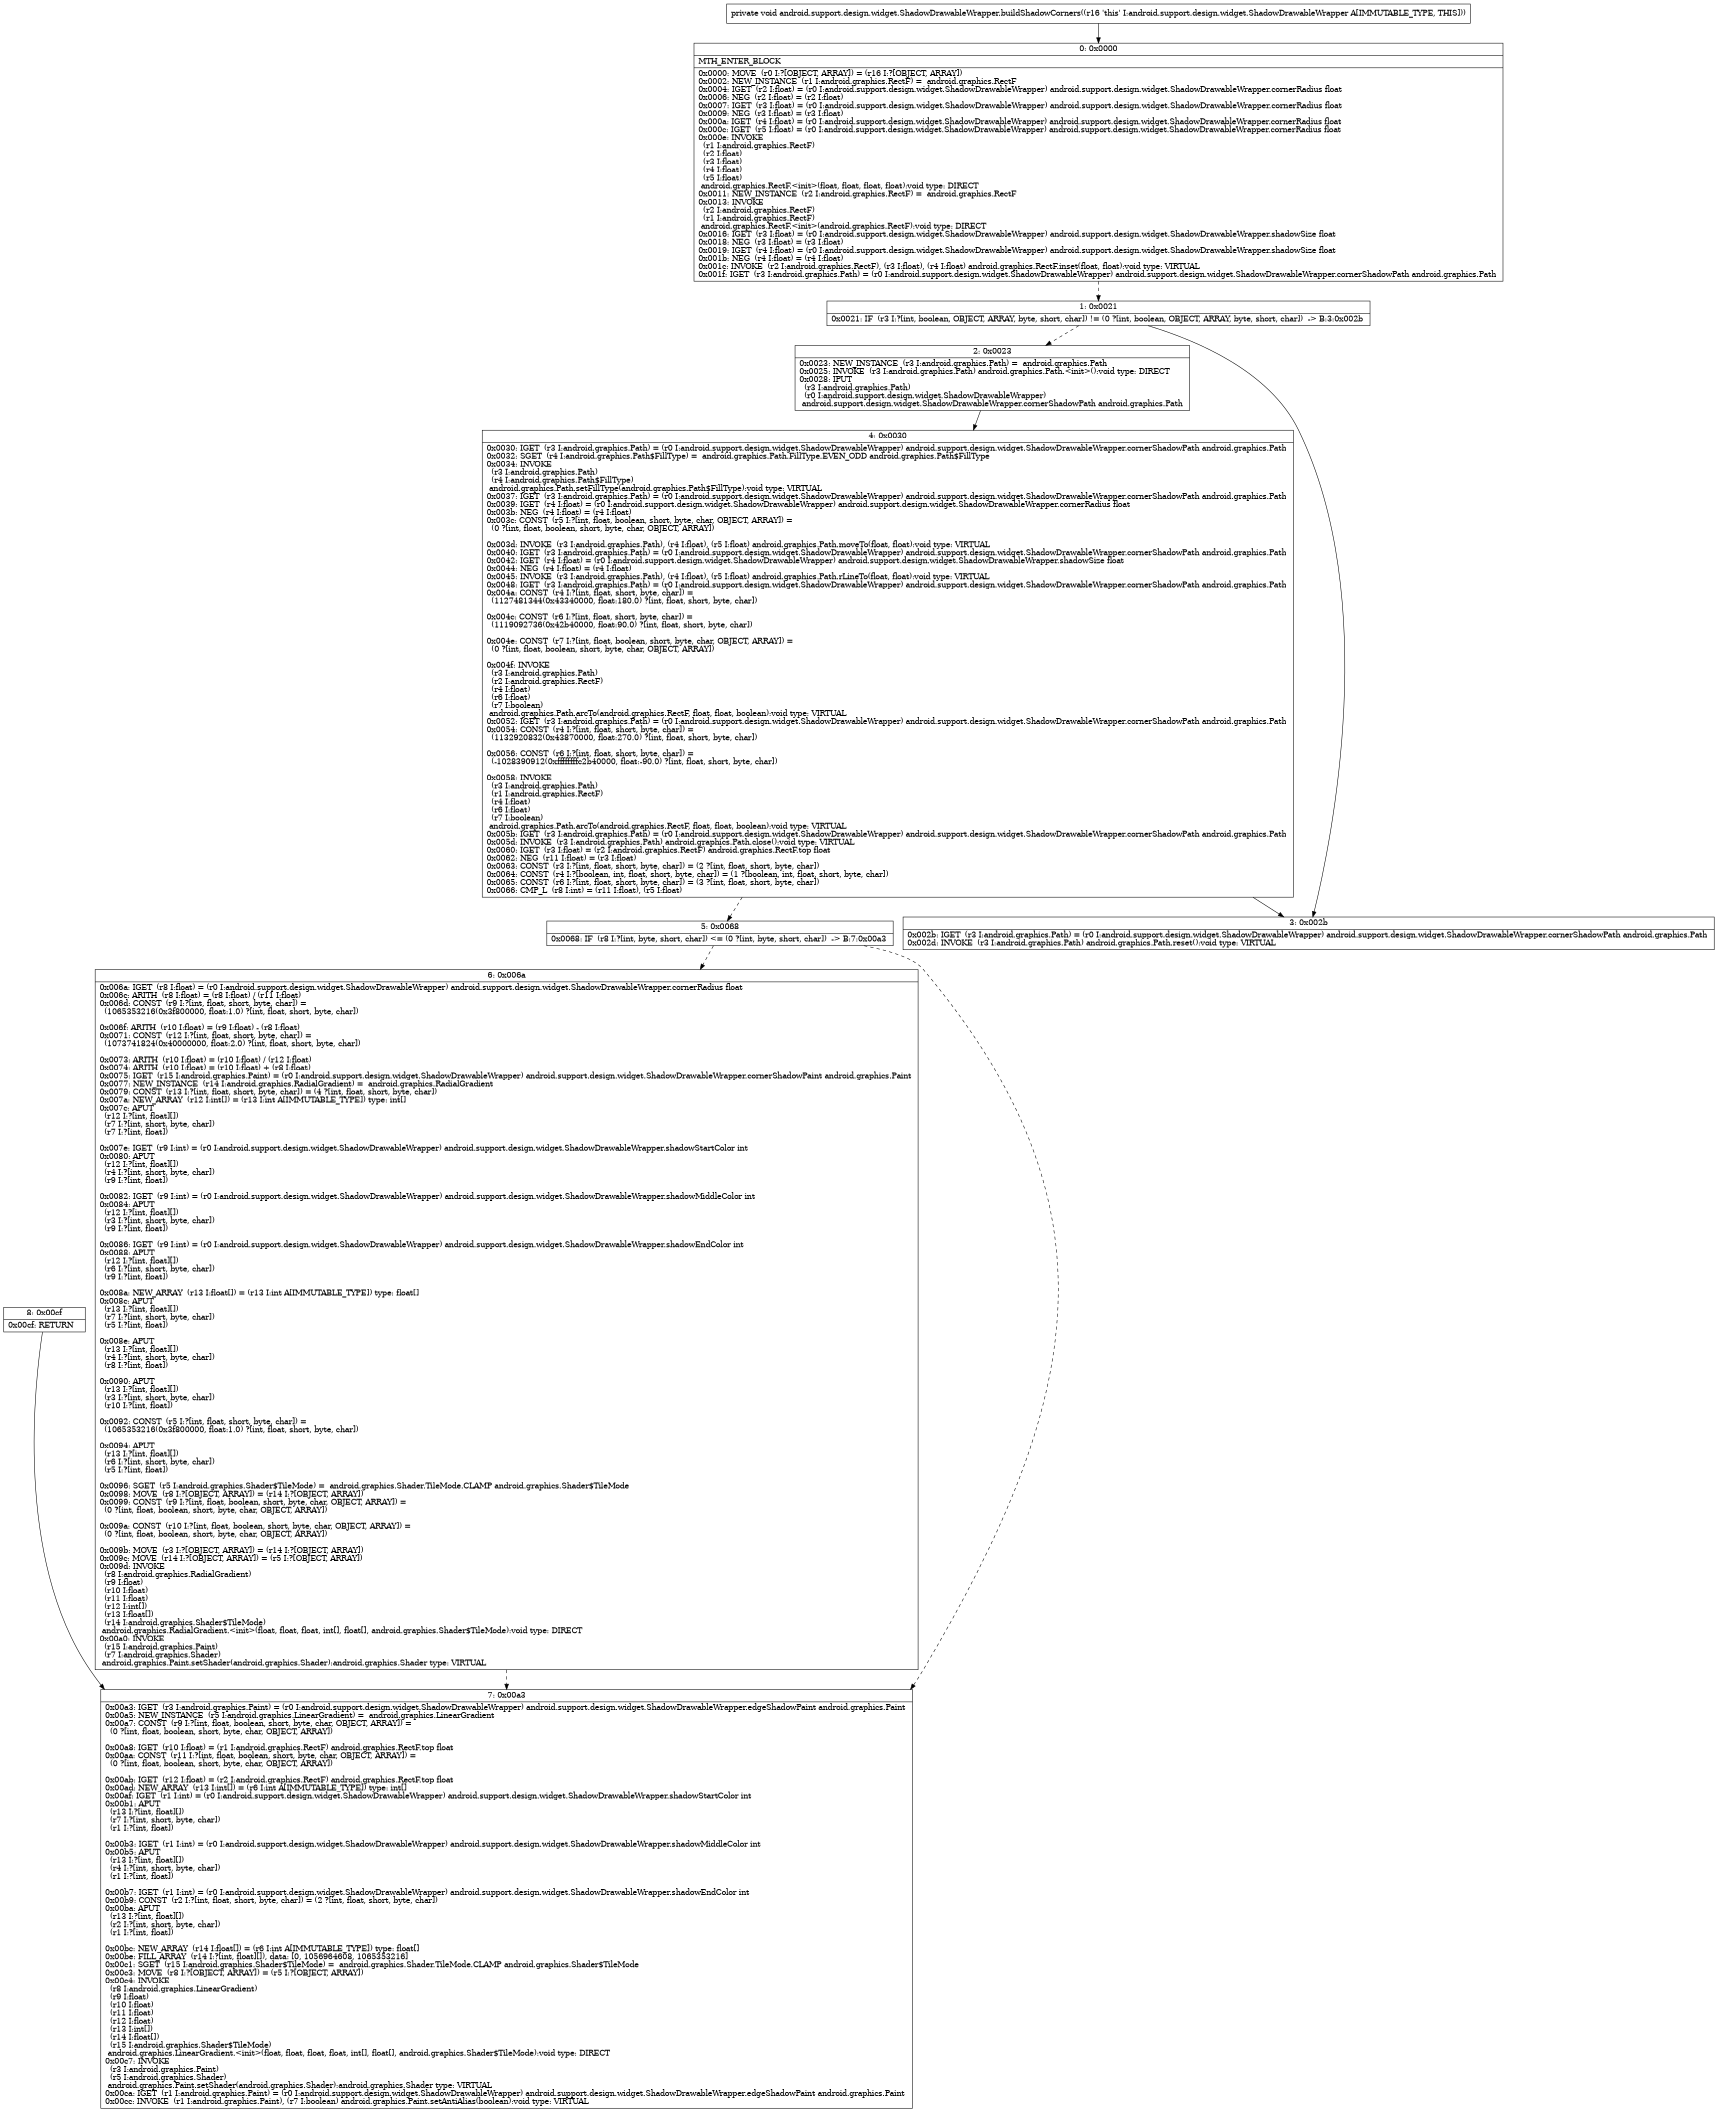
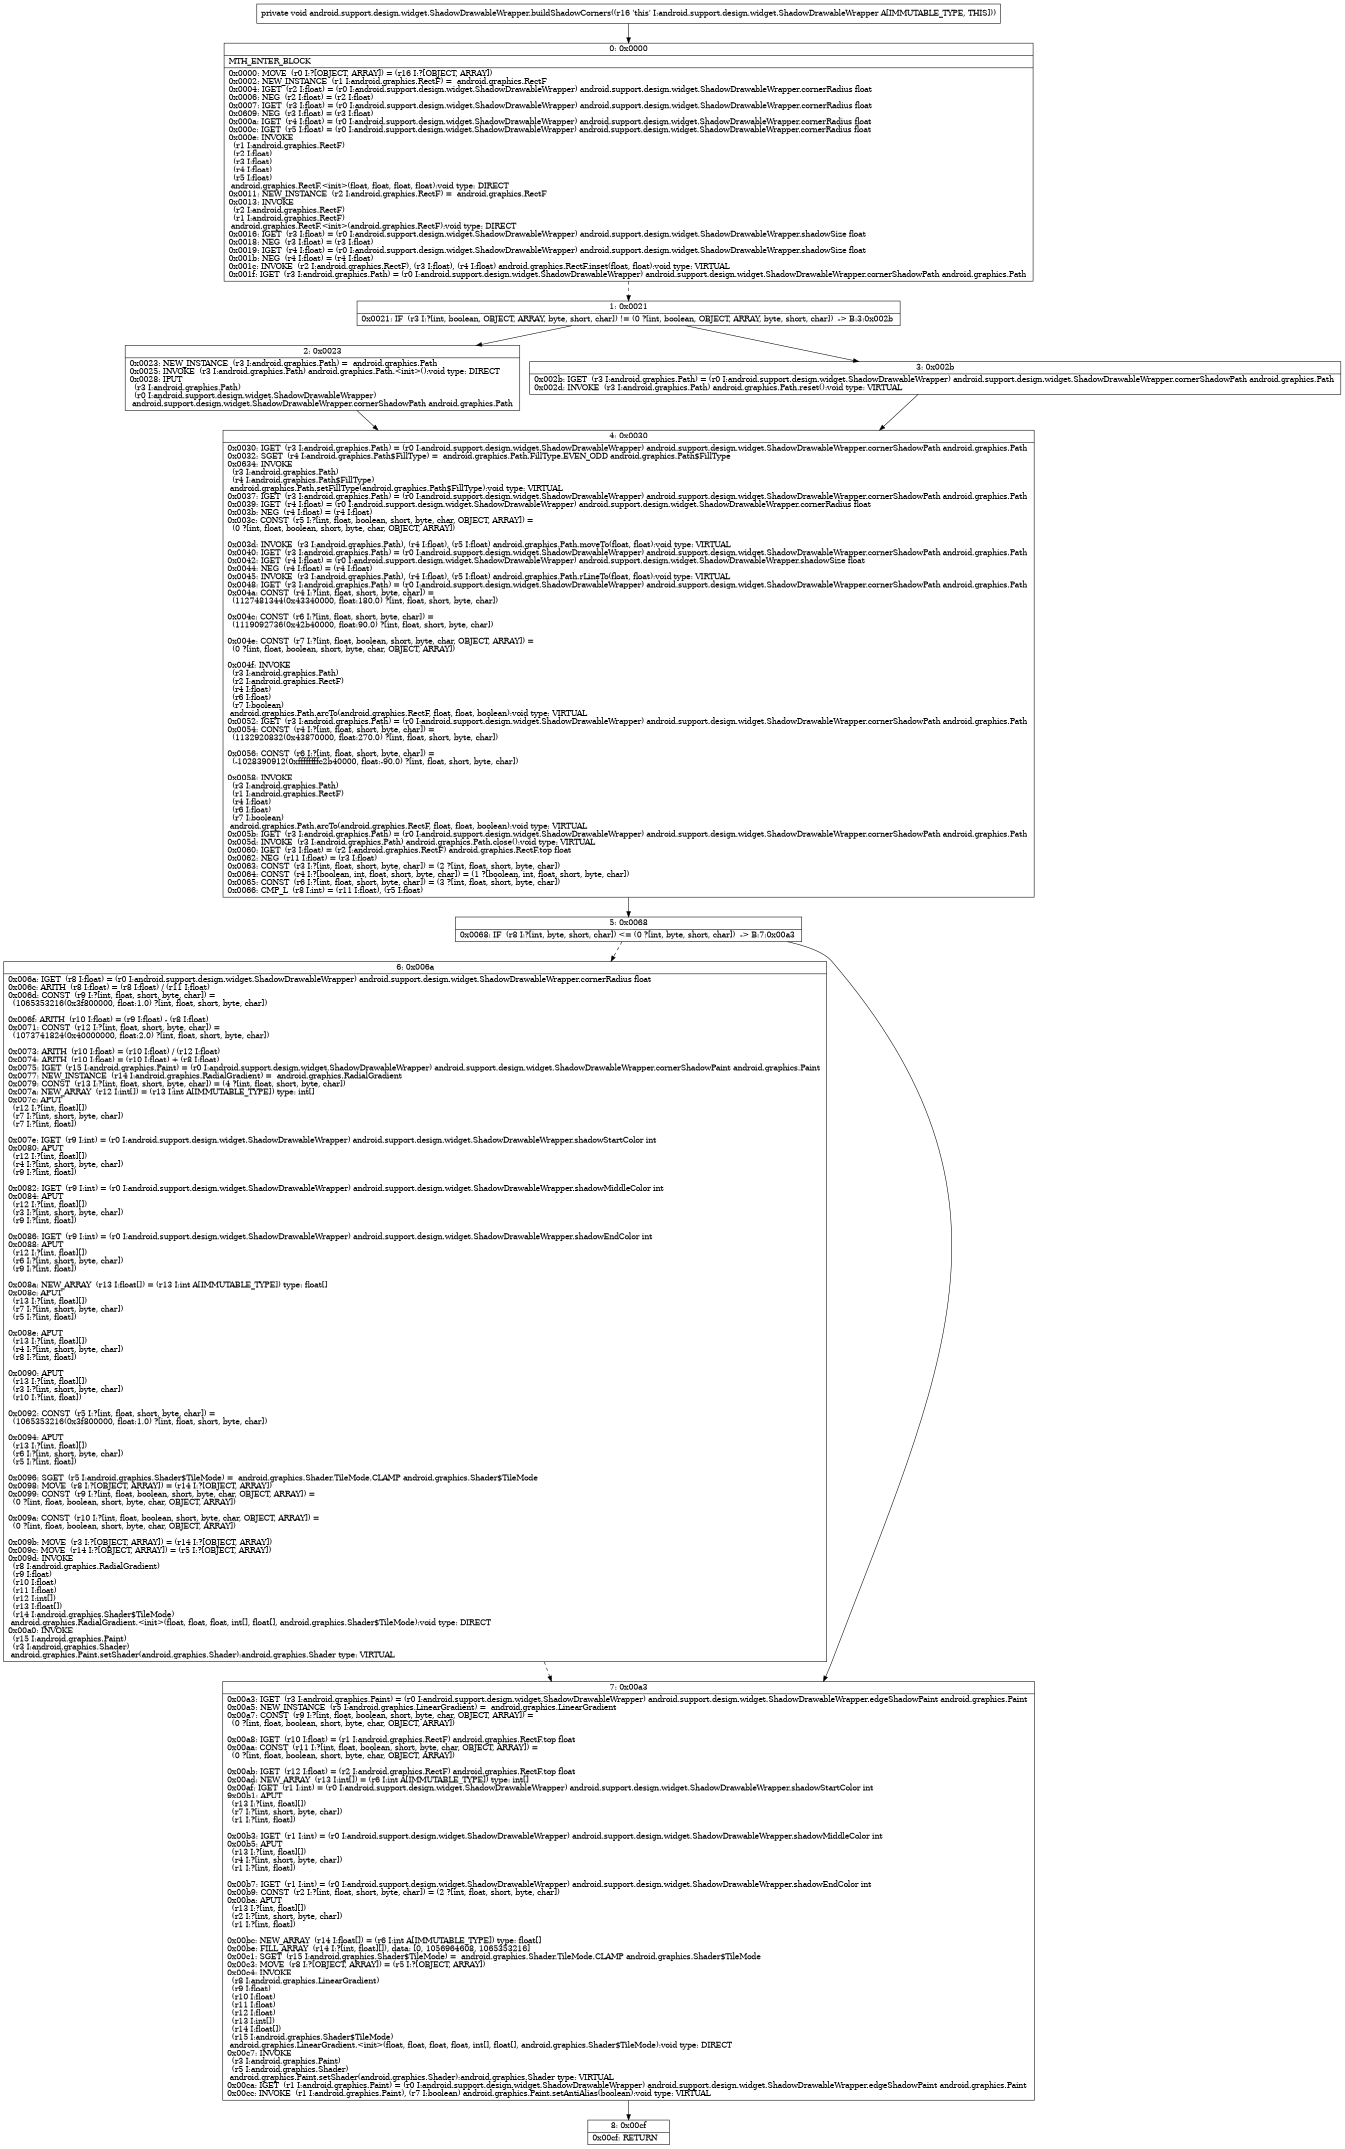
node "0: 0x0000": text "0x0009: NEG  (r3 I:float) = (r3 I:float)" -> "0x0609: NEG  (r3 I:float) = (r3 I:float)"
edge "1: 0x0021" -> "2: 0x0023": style dashed -> solid
node "4: 0x0030": text "0x0034: INVOKE" -> "0x0634: INVOKE"
edge "4: 0x0030" -> "3: 0x002b": reversed
edge "4: 0x0030" -> "5: 0x0068": style dashed -> solid
edge "5: 0x0068" -> "7: 0x00a3": style dashed -> solid
edge "8: 0x00cf" -> "7: 0x00a3": reversed
node "6: 0x006a": text "(r7 I:android.graphics.Shader)" -> "(r3 I:android.graphics.Shader)"
node "7: 0x00a3": text "0x00b1: APUT" -> "9x00b1: APUT"
